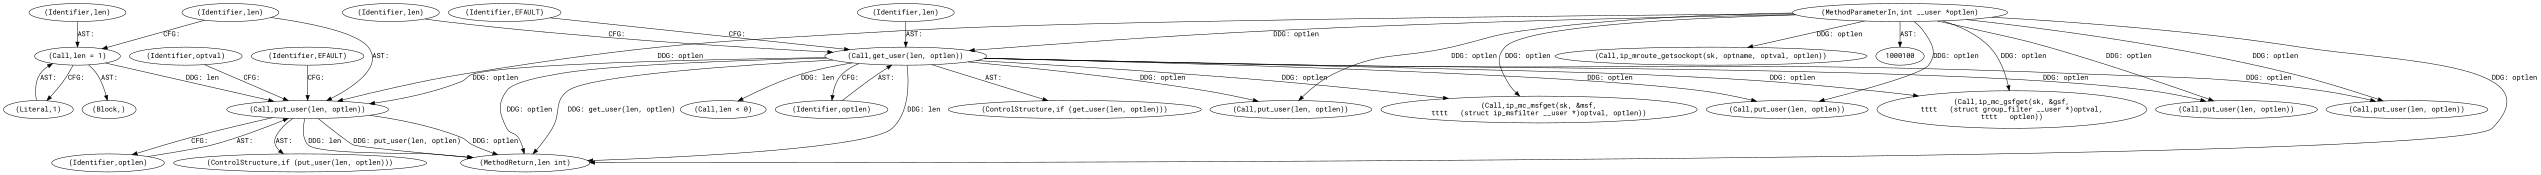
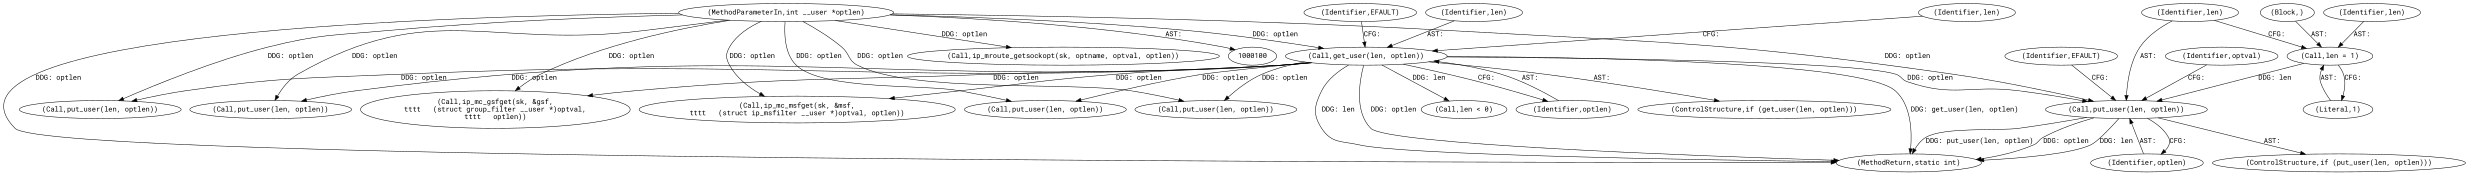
edge "(Call,len = 1)" -> "(Block,)": reversed
node "(MethodReturn,len int)": label "(MethodReturn,len int)" -> "(MethodReturn,static int)"
